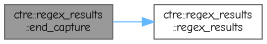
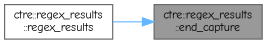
edge "ctre::regex_results ::end_capture" -> "ctre::regex_results ::regex_results": reversed
